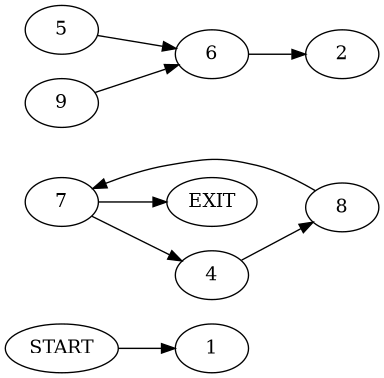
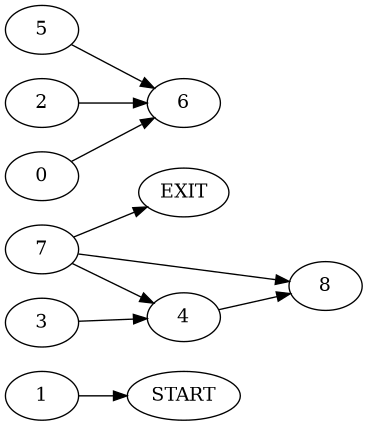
edge "6" -> "2": reversed
node "9": label "9" -> "0"
edge "8" -> "7": reversed
node "3": added
edge "START" -> "1": reversed
